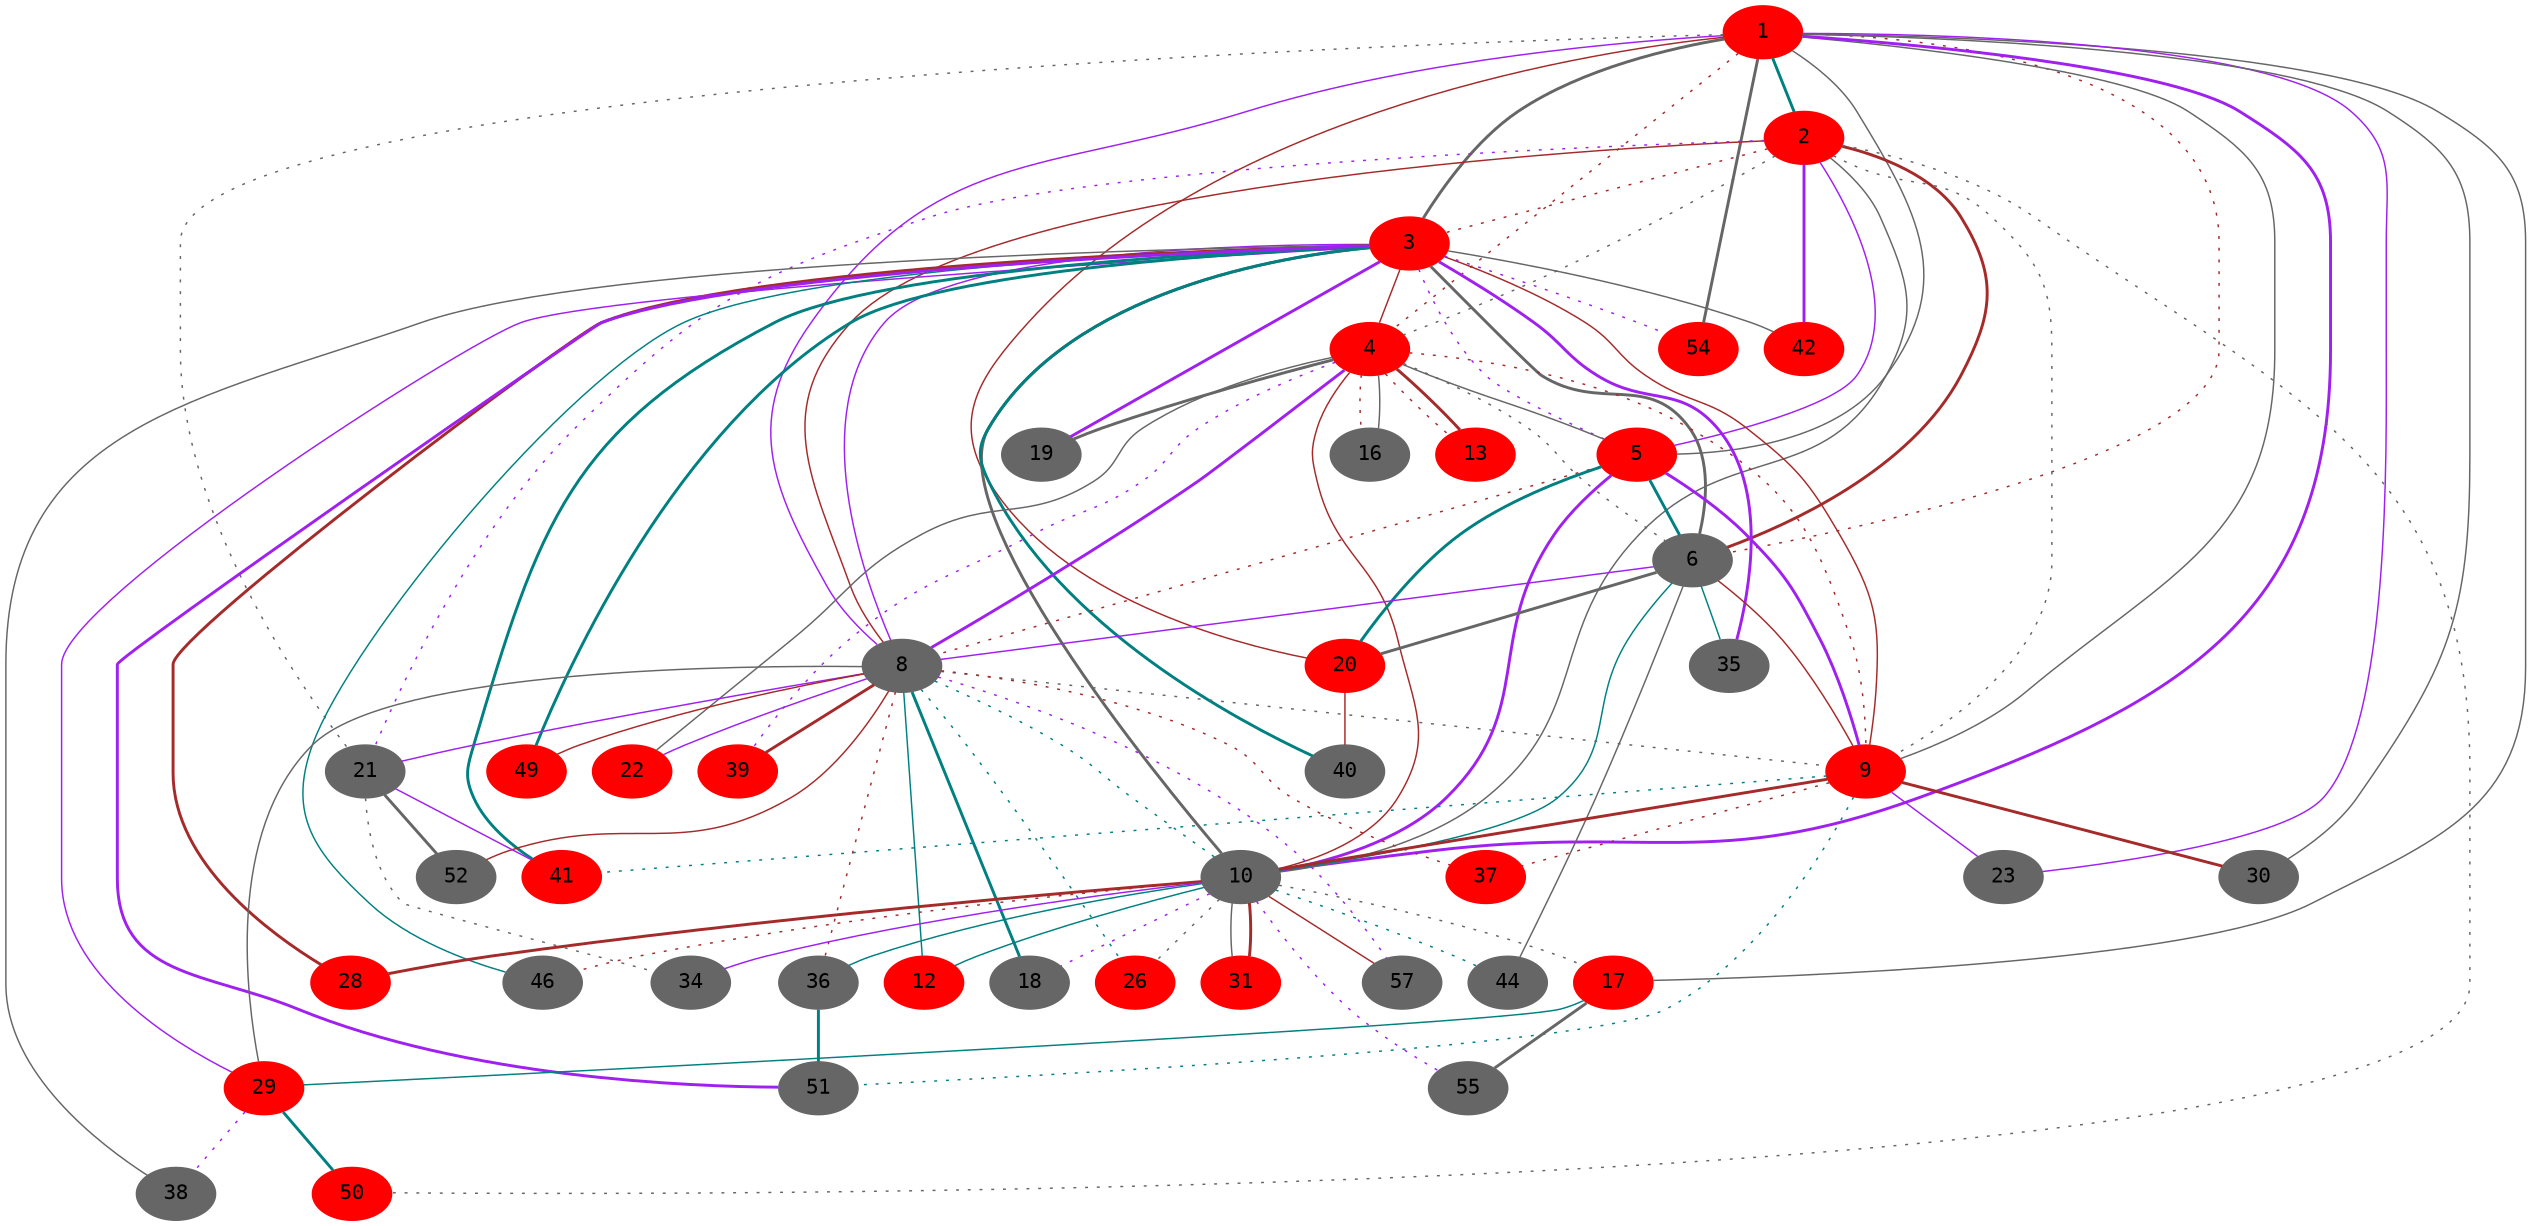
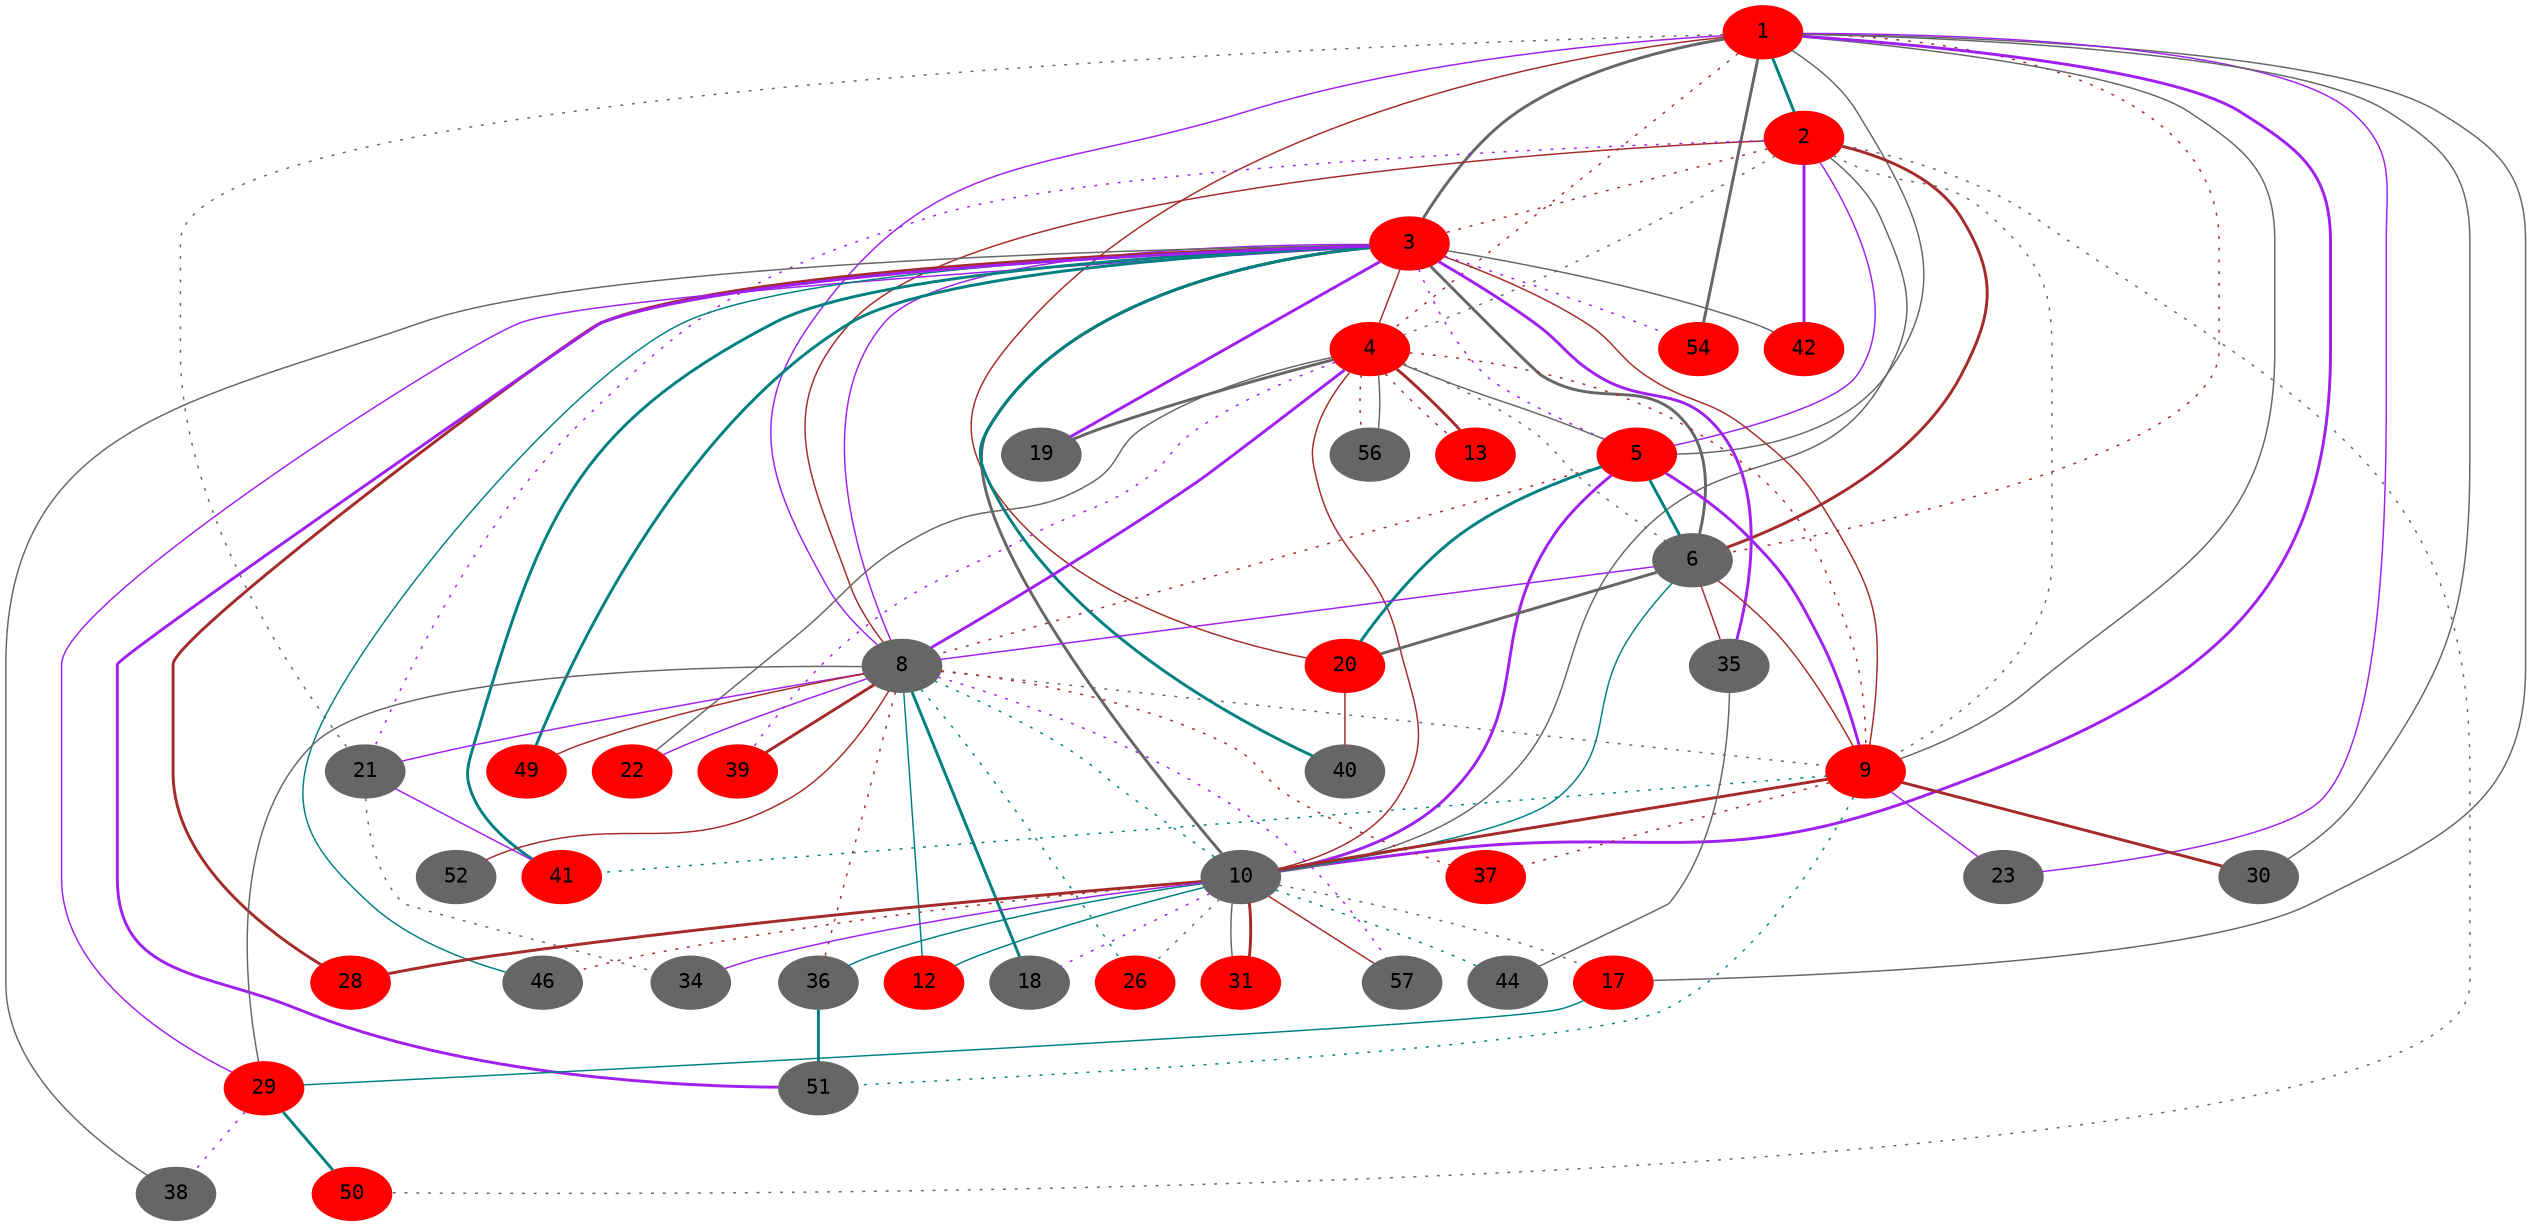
node "16": label "16" -> "56"
edge "6" -- "35": color teal -> brown
edge "6" -- "44": now "35" -- "44"
edge "21" -- "52": removed
node "55": removed
